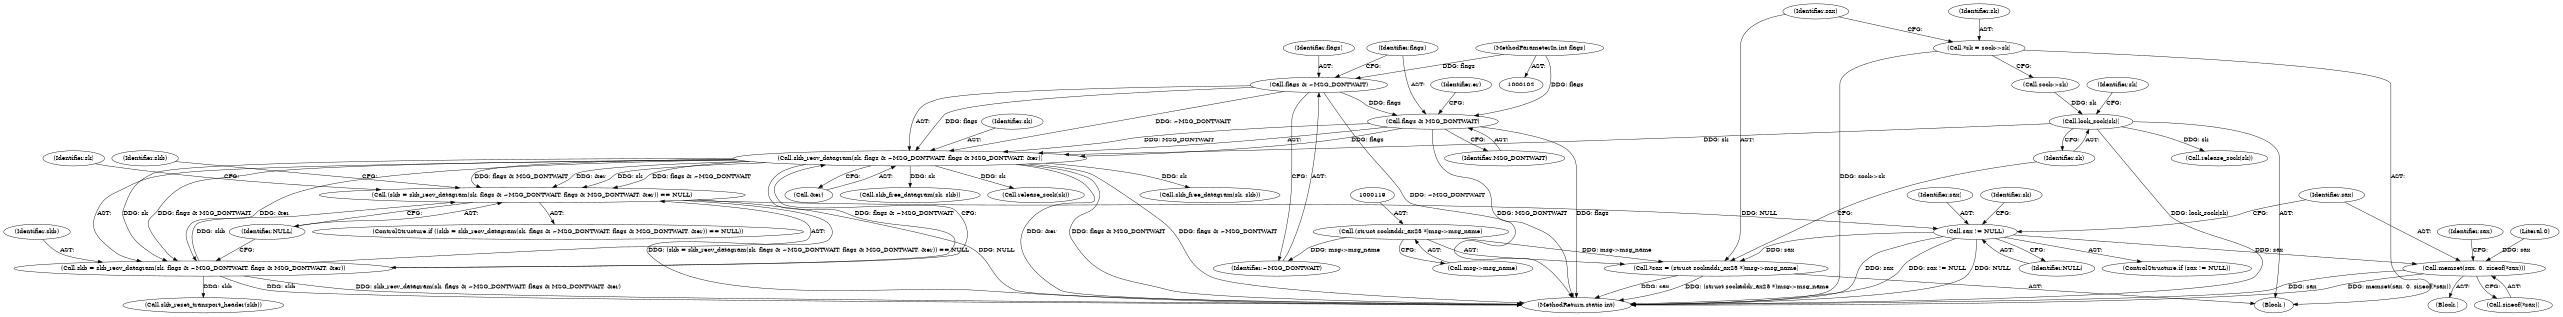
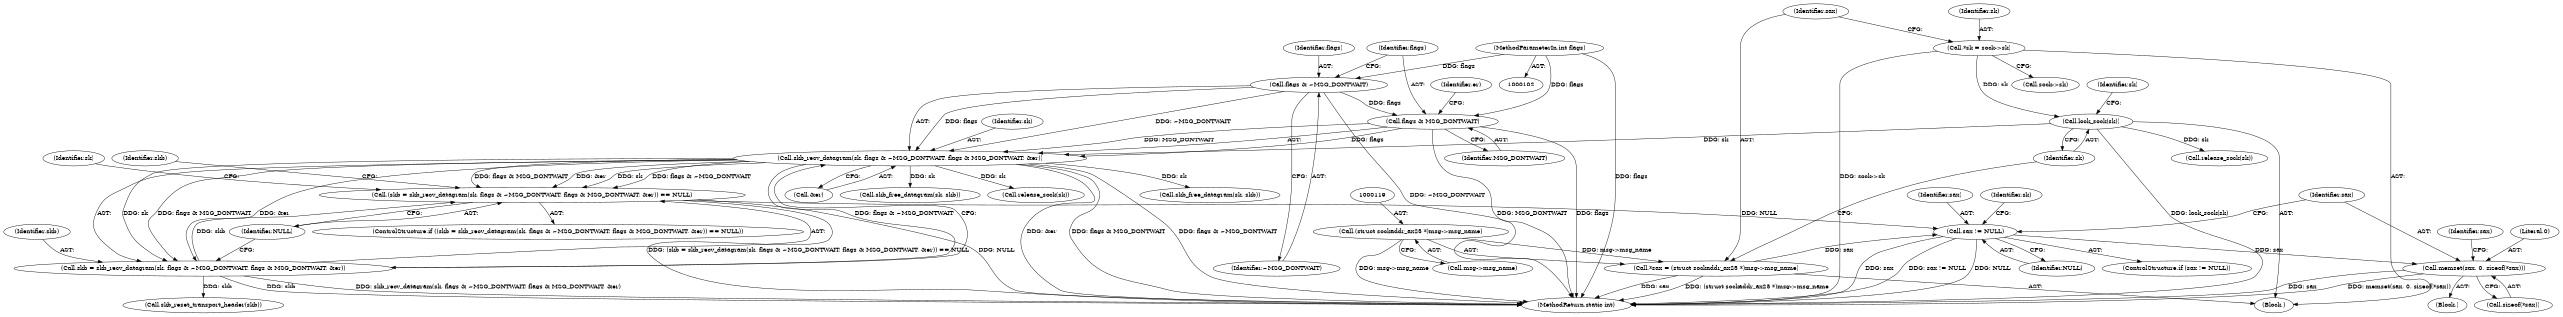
edge "(Call,sock->sk)" -> "(Call,lock_sock(sk))": now "(Call,*sk = sock->sk)" -> "(Call,lock_sock(sk))"
edge "(MethodParameterIn,int flags)" -> "(MethodReturn,static int)": added, label "DDG: flags"
edge "(Call,sax != NULL)" -> "(Call,*sax = (struct sockaddr_ax25 *)msg->msg_name)": reversed
edge "(Call,(struct sockaddr_ax25 *)msg->msg_name)" -> "(Identifier,~MSG_DONTWAIT)": now "(Call,(struct sockaddr_ax25 *)msg->msg_name)" -> "(MethodReturn,static int)"
edge "(Literal,0)" -> "(Call,memset(sax, 0, sizeof(*sax)))": label "DDG: sax" -> "AST: "
